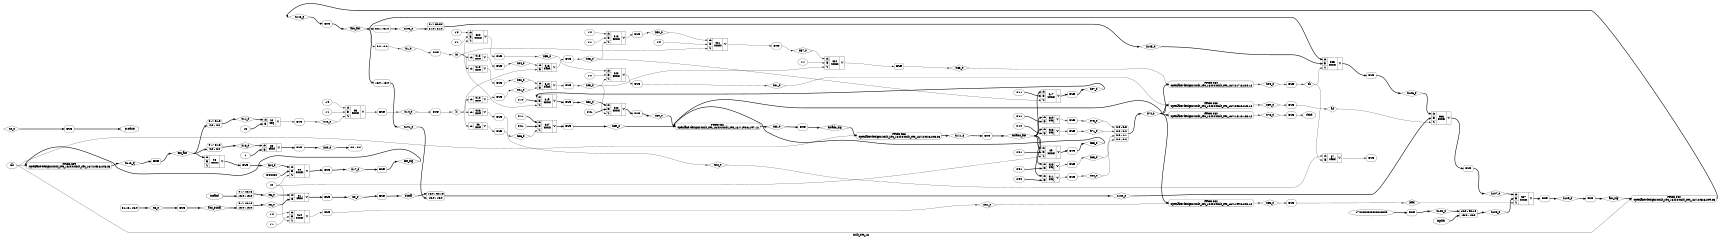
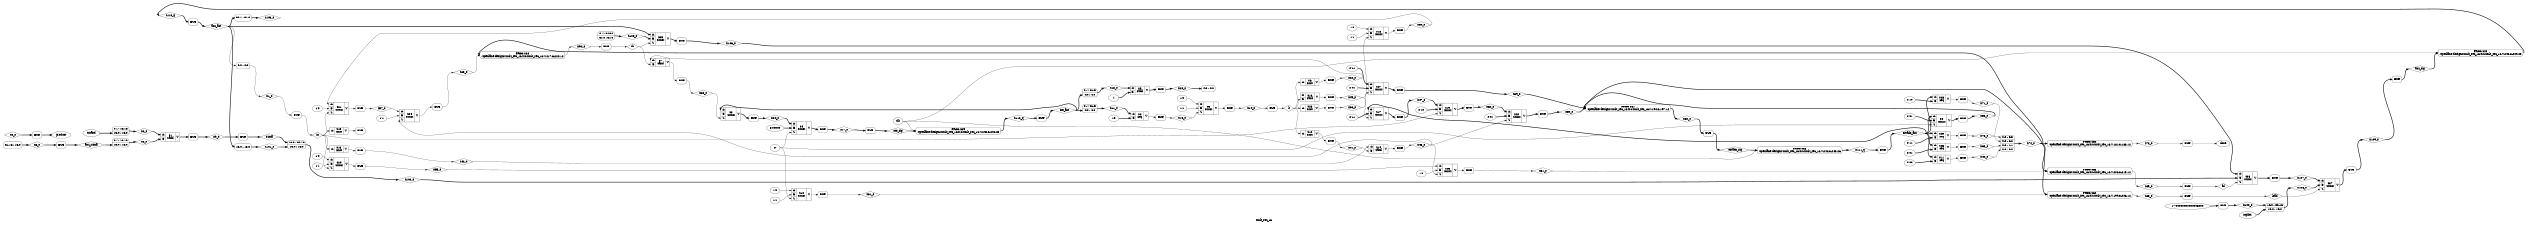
edge "n103_o" -> "0 -> 32:32": removed
node "n44_o": removed
node "n23_o": added
